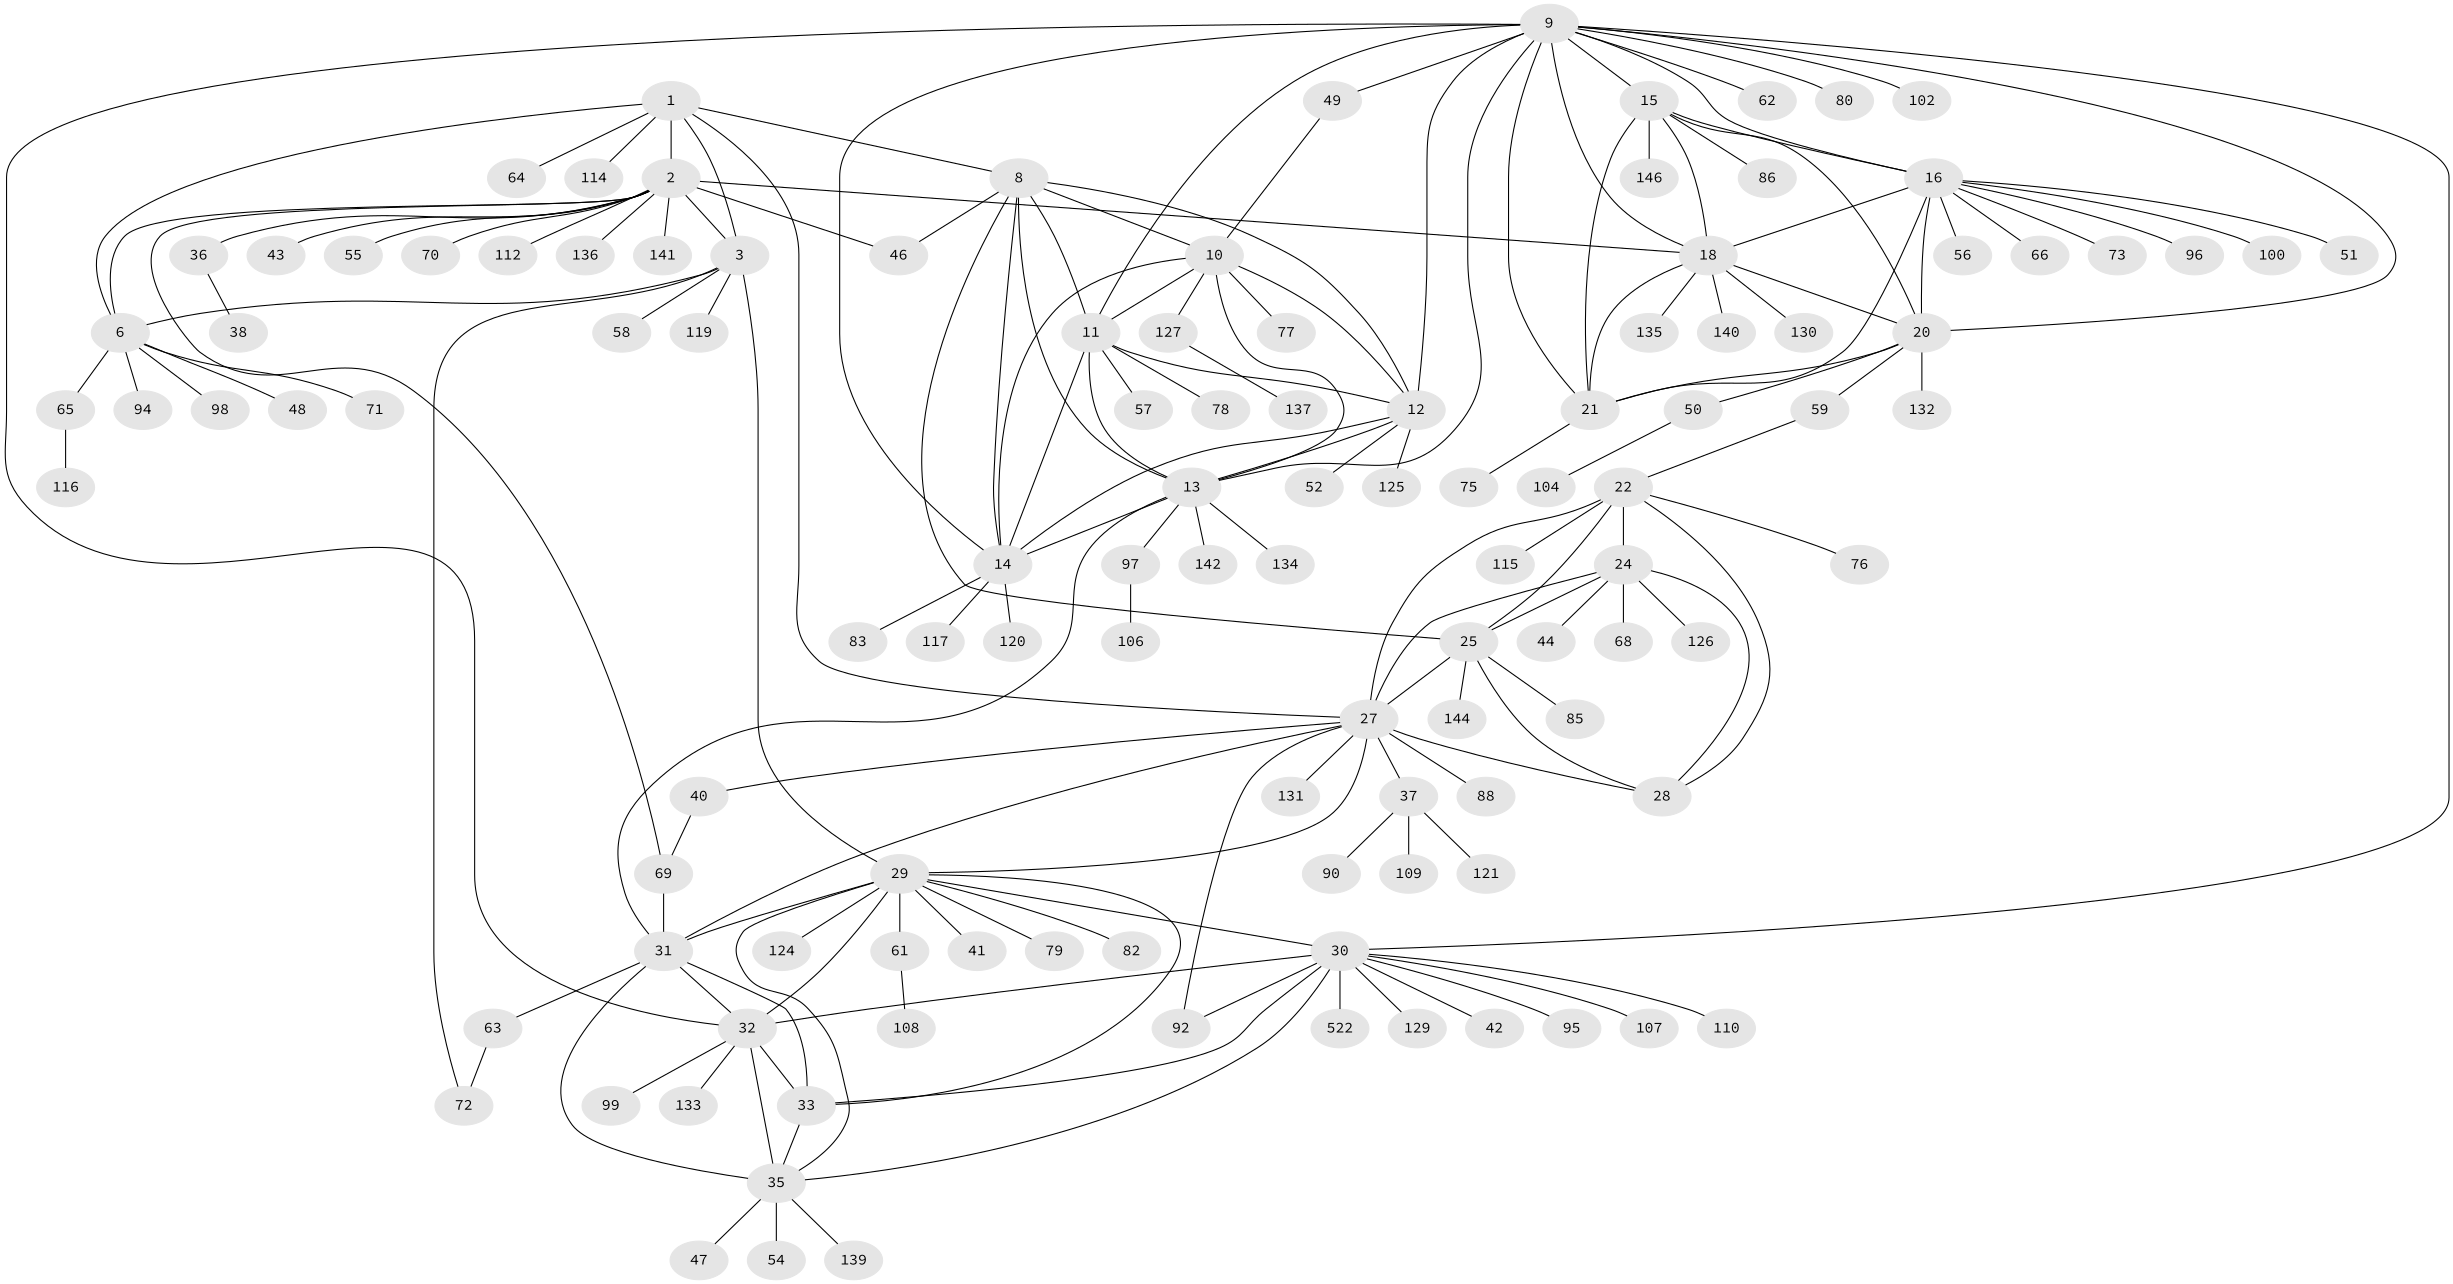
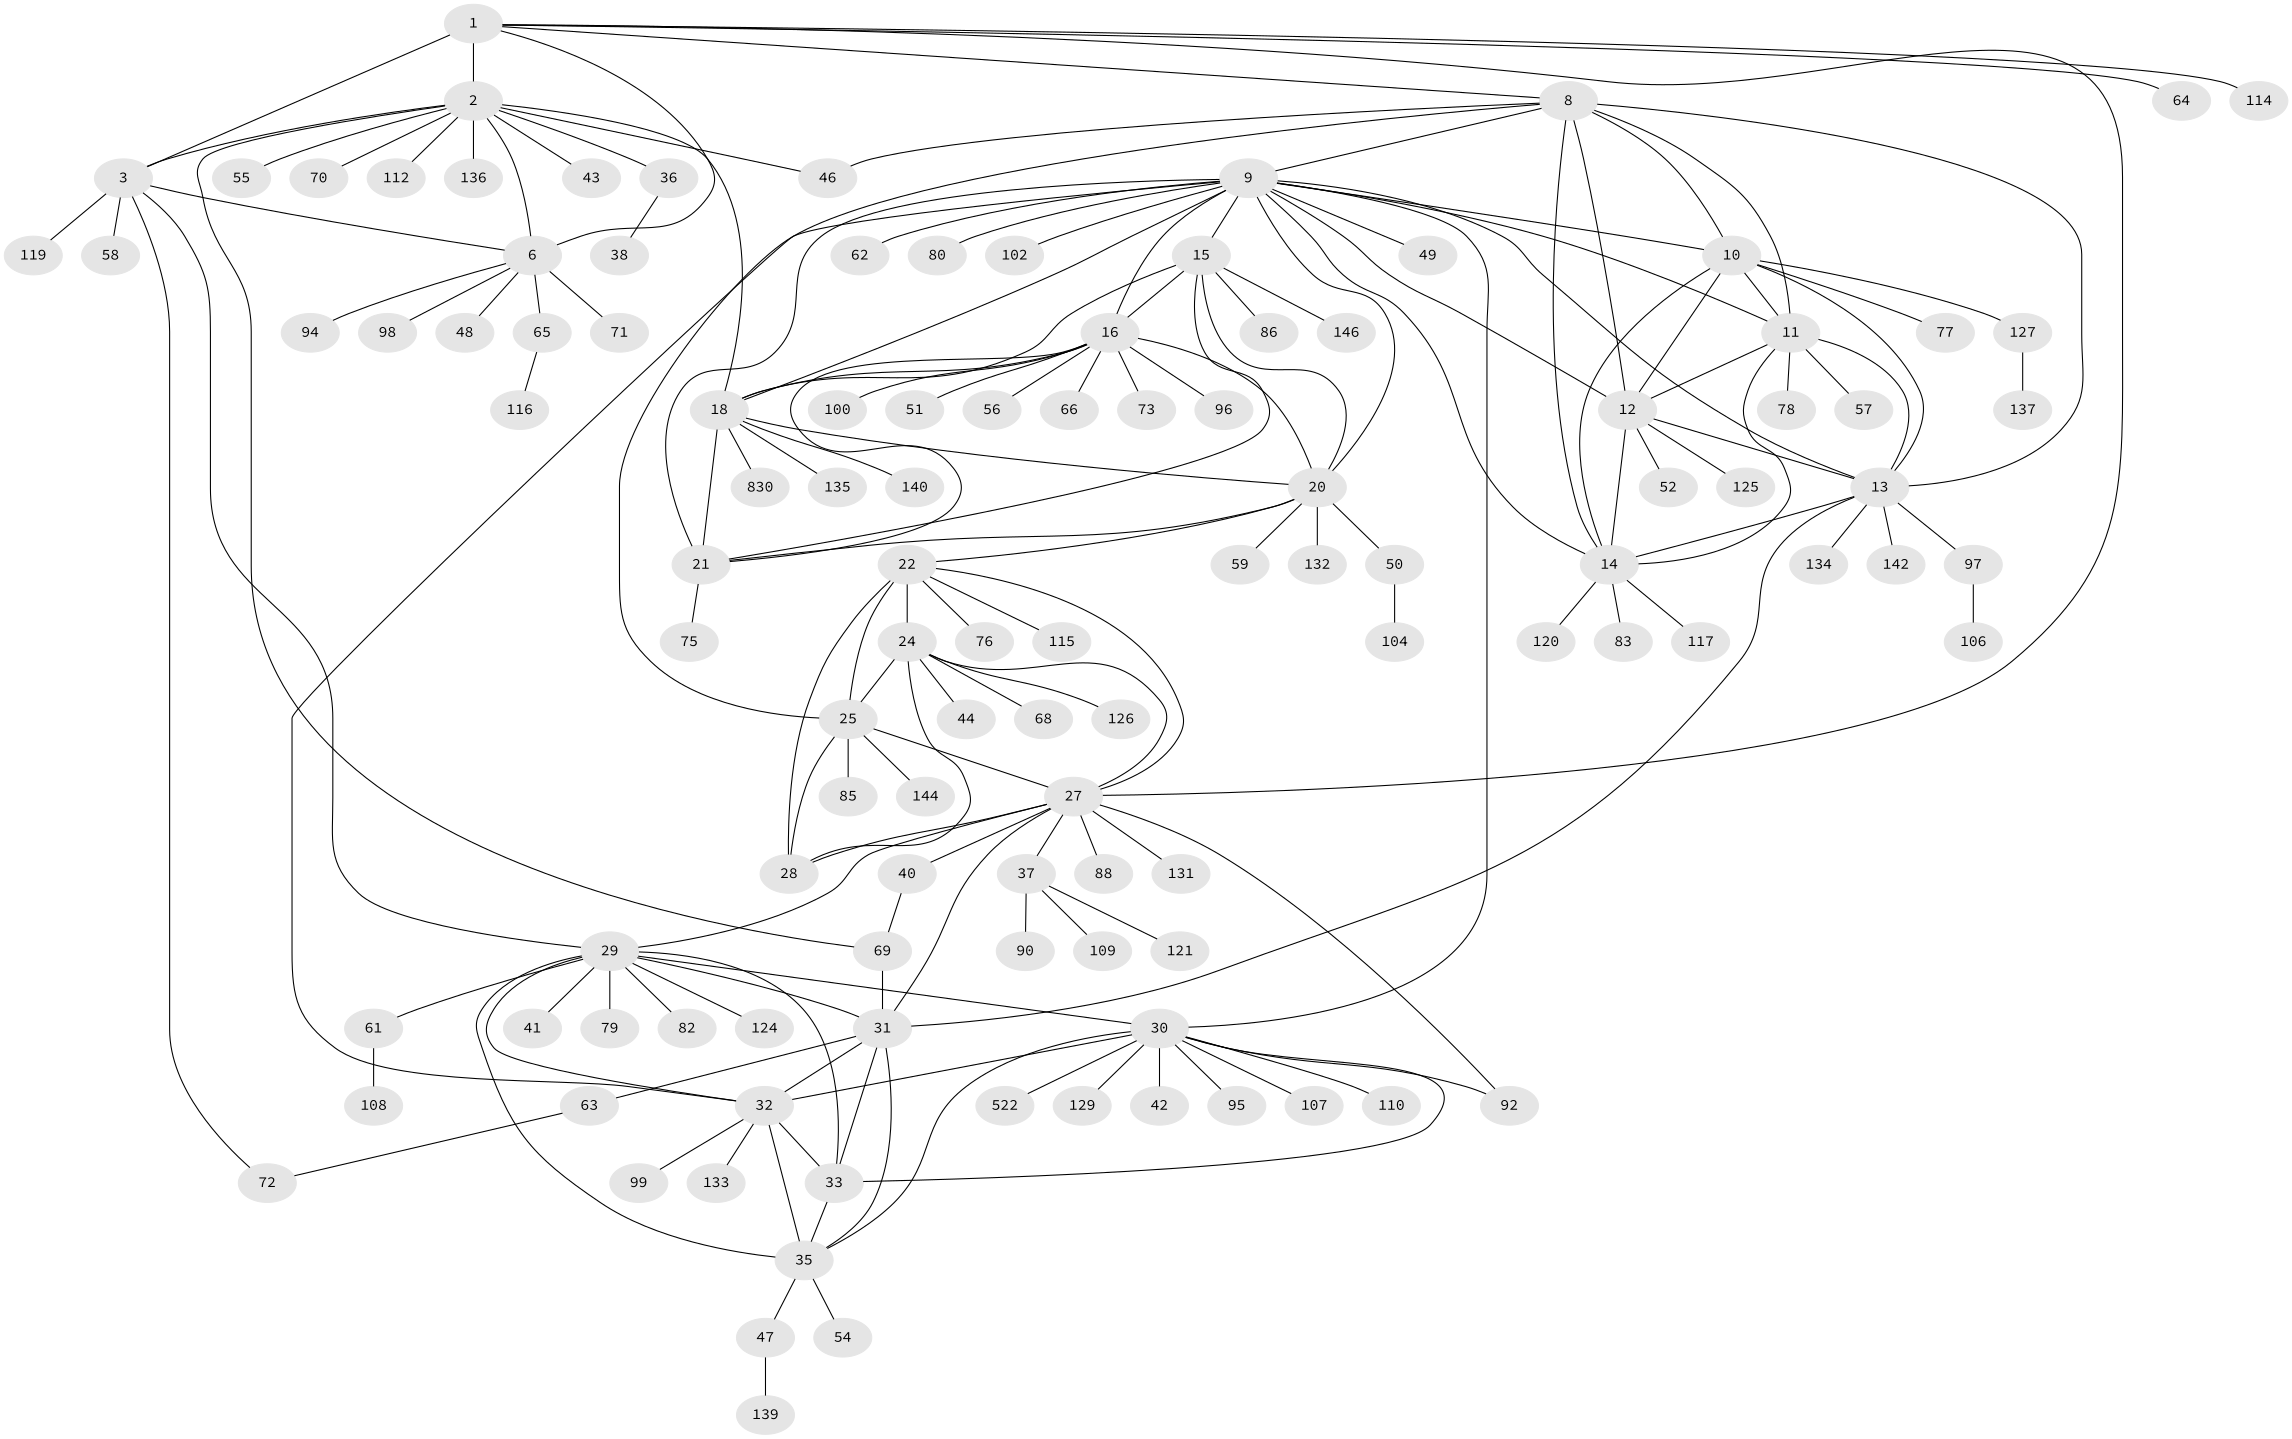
edge "8" -- "9": added
edge "49" -- "10": now "9" -- "10"
node "141": removed
node "130": label "130" -> "830"
edge "59" -- "22": now "20" -- "22"
edge "35" -- "139": now "47" -- "139"
